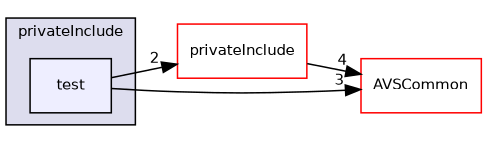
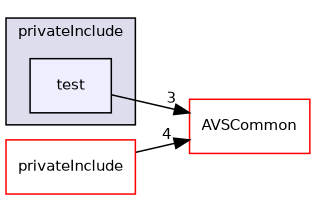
edge "test" -> "privateInclude": removed
